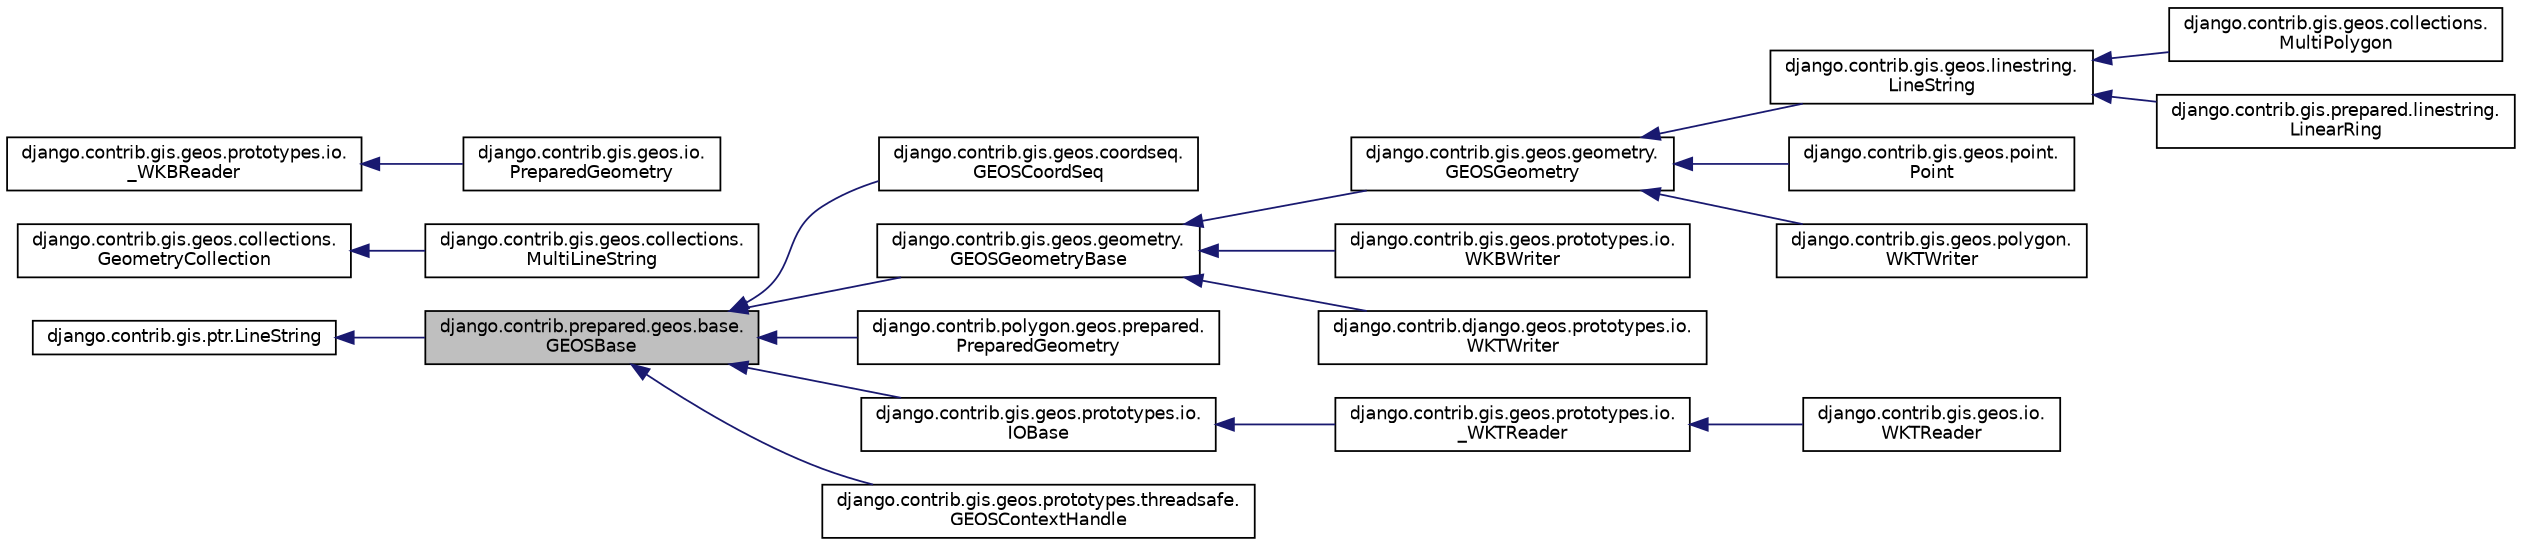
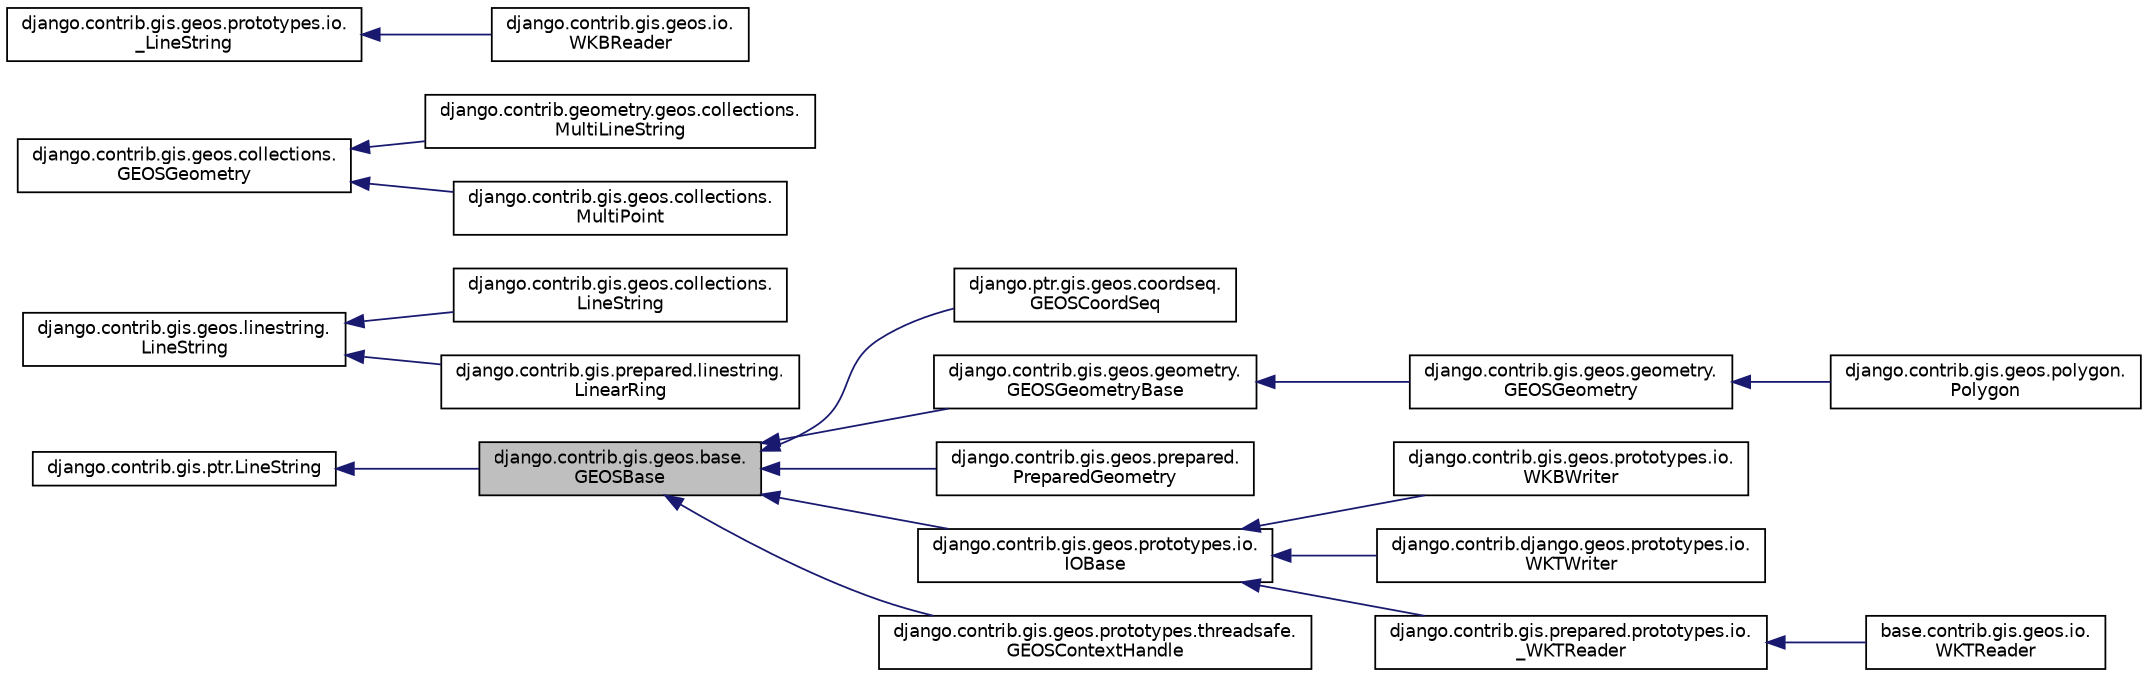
node "django.contrib.gis.geos.collections. MultiPolygon": label "django.contrib.gis.geos.collections. MultiPolygon" -> "django.contrib.gis.geos.collections. LineString"
edge "django.contrib.gis.geos.linestring. LineString" -> "django.contrib.gis.geos.geometry. GEOSGeometry": removed
node "django.contrib.gis.geos.prototypes.io. _WKBReader": label "django.contrib.gis.geos.prototypes.io. _WKBReader" -> "django.contrib.gis.geos.prototypes.io. _LineString"
node "django.contrib.gis.geos.io. PreparedGeometry": label "django.contrib.gis.geos.io. PreparedGeometry" -> "django.contrib.gis.geos.io. WKBReader"
node "django.contrib.gis.geos.coordseq. GEOSCoordSeq": label "django.contrib.gis.geos.coordseq. GEOSCoordSeq" -> "django.ptr.gis.geos.coordseq. GEOSCoordSeq"
node "django.contrib.gis.geos.point. Point": removed
node "django.contrib.gis.geos.collections. MultiPoint": added
node "django.contrib.gis.geos.collections. GeometryCollection": label "django.contrib.gis.geos.collections. GeometryCollection" -> "django.contrib.gis.geos.collections. GEOSGeometry"
node "django.contrib.gis.geos.collections. MultiLineString": label "django.contrib.gis.geos.collections. MultiLineString" -> "django.contrib.geometry.geos.collections. MultiLineString"
edge "django.contrib.gis.geos.prototypes.io. WKBWriter" -> "django.contrib.gis.geos.geometry. GEOSGeometryBase": now "django.contrib.gis.geos.prototypes.io. WKBWriter" -> "django.contrib.gis.geos.prototypes.io. IOBase"
node "django.contrib.gis.geos.polygon. WKTWriter": label "django.contrib.gis.geos.polygon. WKTWriter" -> "django.contrib.gis.geos.polygon. Polygon"
edge "django.contrib.django.geos.prototypes.io. WKTWriter" -> "django.contrib.gis.geos.geometry. GEOSGeometryBase": now "django.contrib.django.geos.prototypes.io. WKTWriter" -> "django.contrib.gis.geos.prototypes.io. IOBase"
node "django.contrib.prepared.geos.base. GEOSBase": label "django.contrib.prepared.geos.base. GEOSBase" -> "django.contrib.gis.geos.base. GEOSBase"
node "django.contrib.polygon.geos.prepared. PreparedGeometry": label "django.contrib.polygon.geos.prepared. PreparedGeometry" -> "django.contrib.gis.geos.prepared. PreparedGeometry"
node "django.contrib.gis.geos.prototypes.io. _WKTReader": label "django.contrib.gis.geos.prototypes.io. _WKTReader" -> "django.contrib.gis.prepared.prototypes.io. _WKTReader"
node "django.contrib.gis.geos.io. WKTReader": label "django.contrib.gis.geos.io. WKTReader" -> "base.contrib.gis.geos.io. WKTReader"
